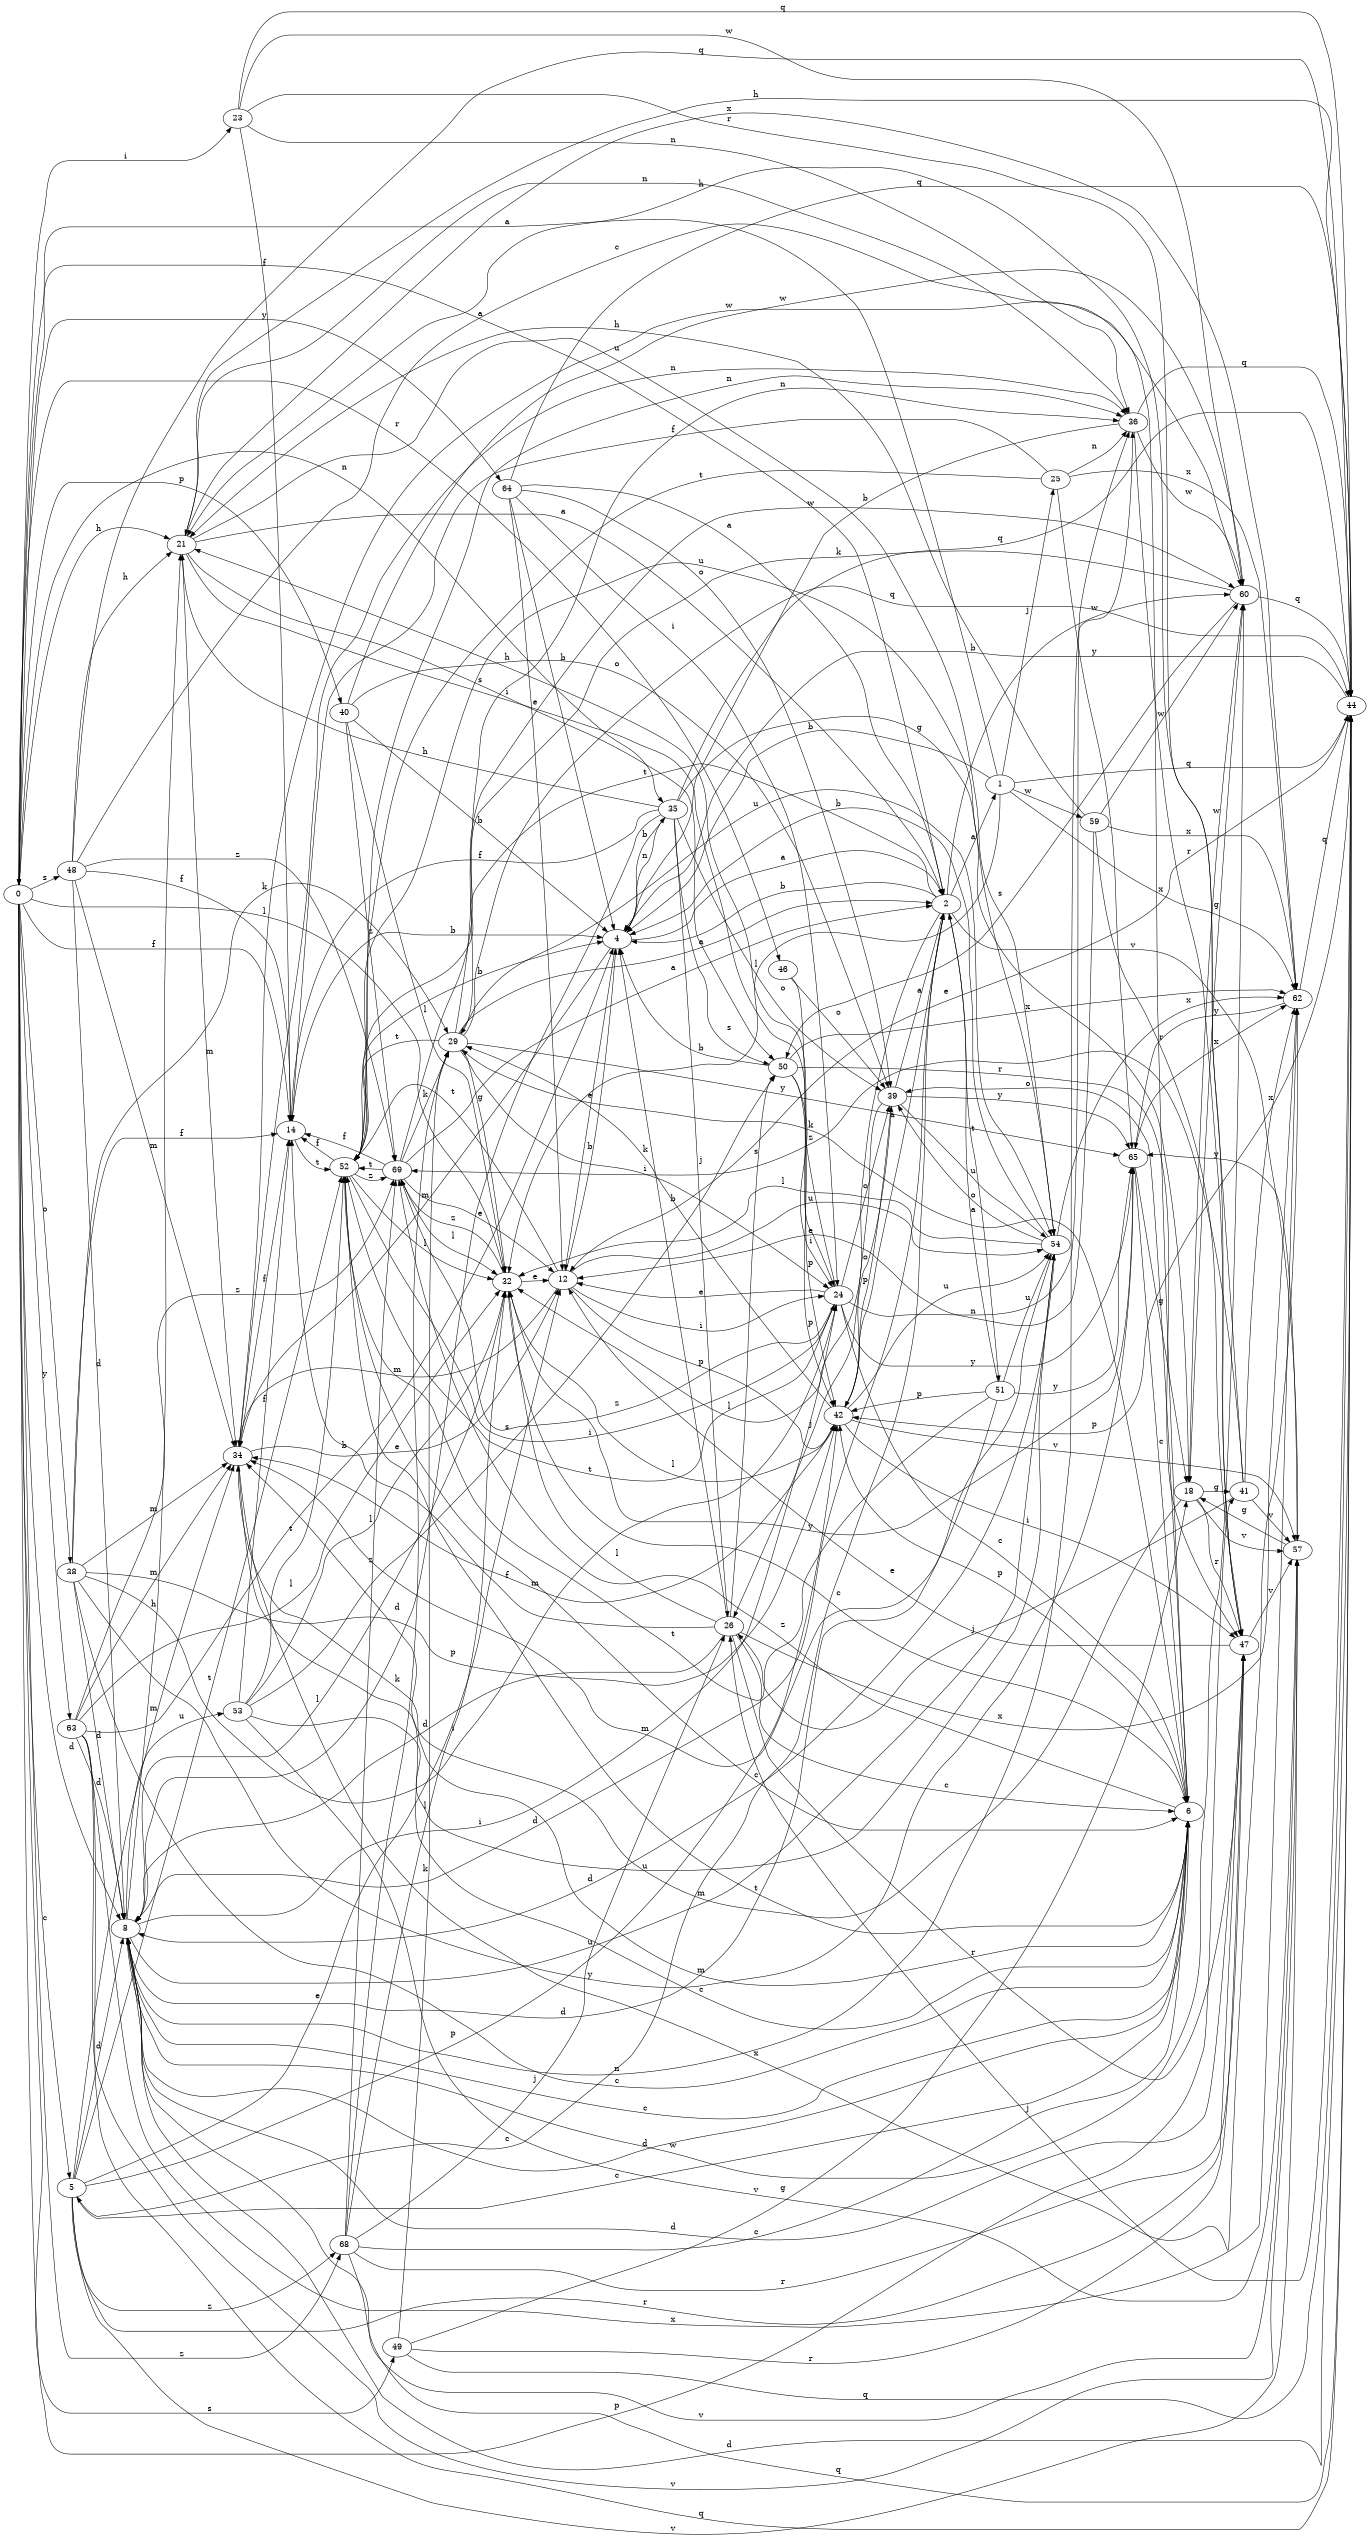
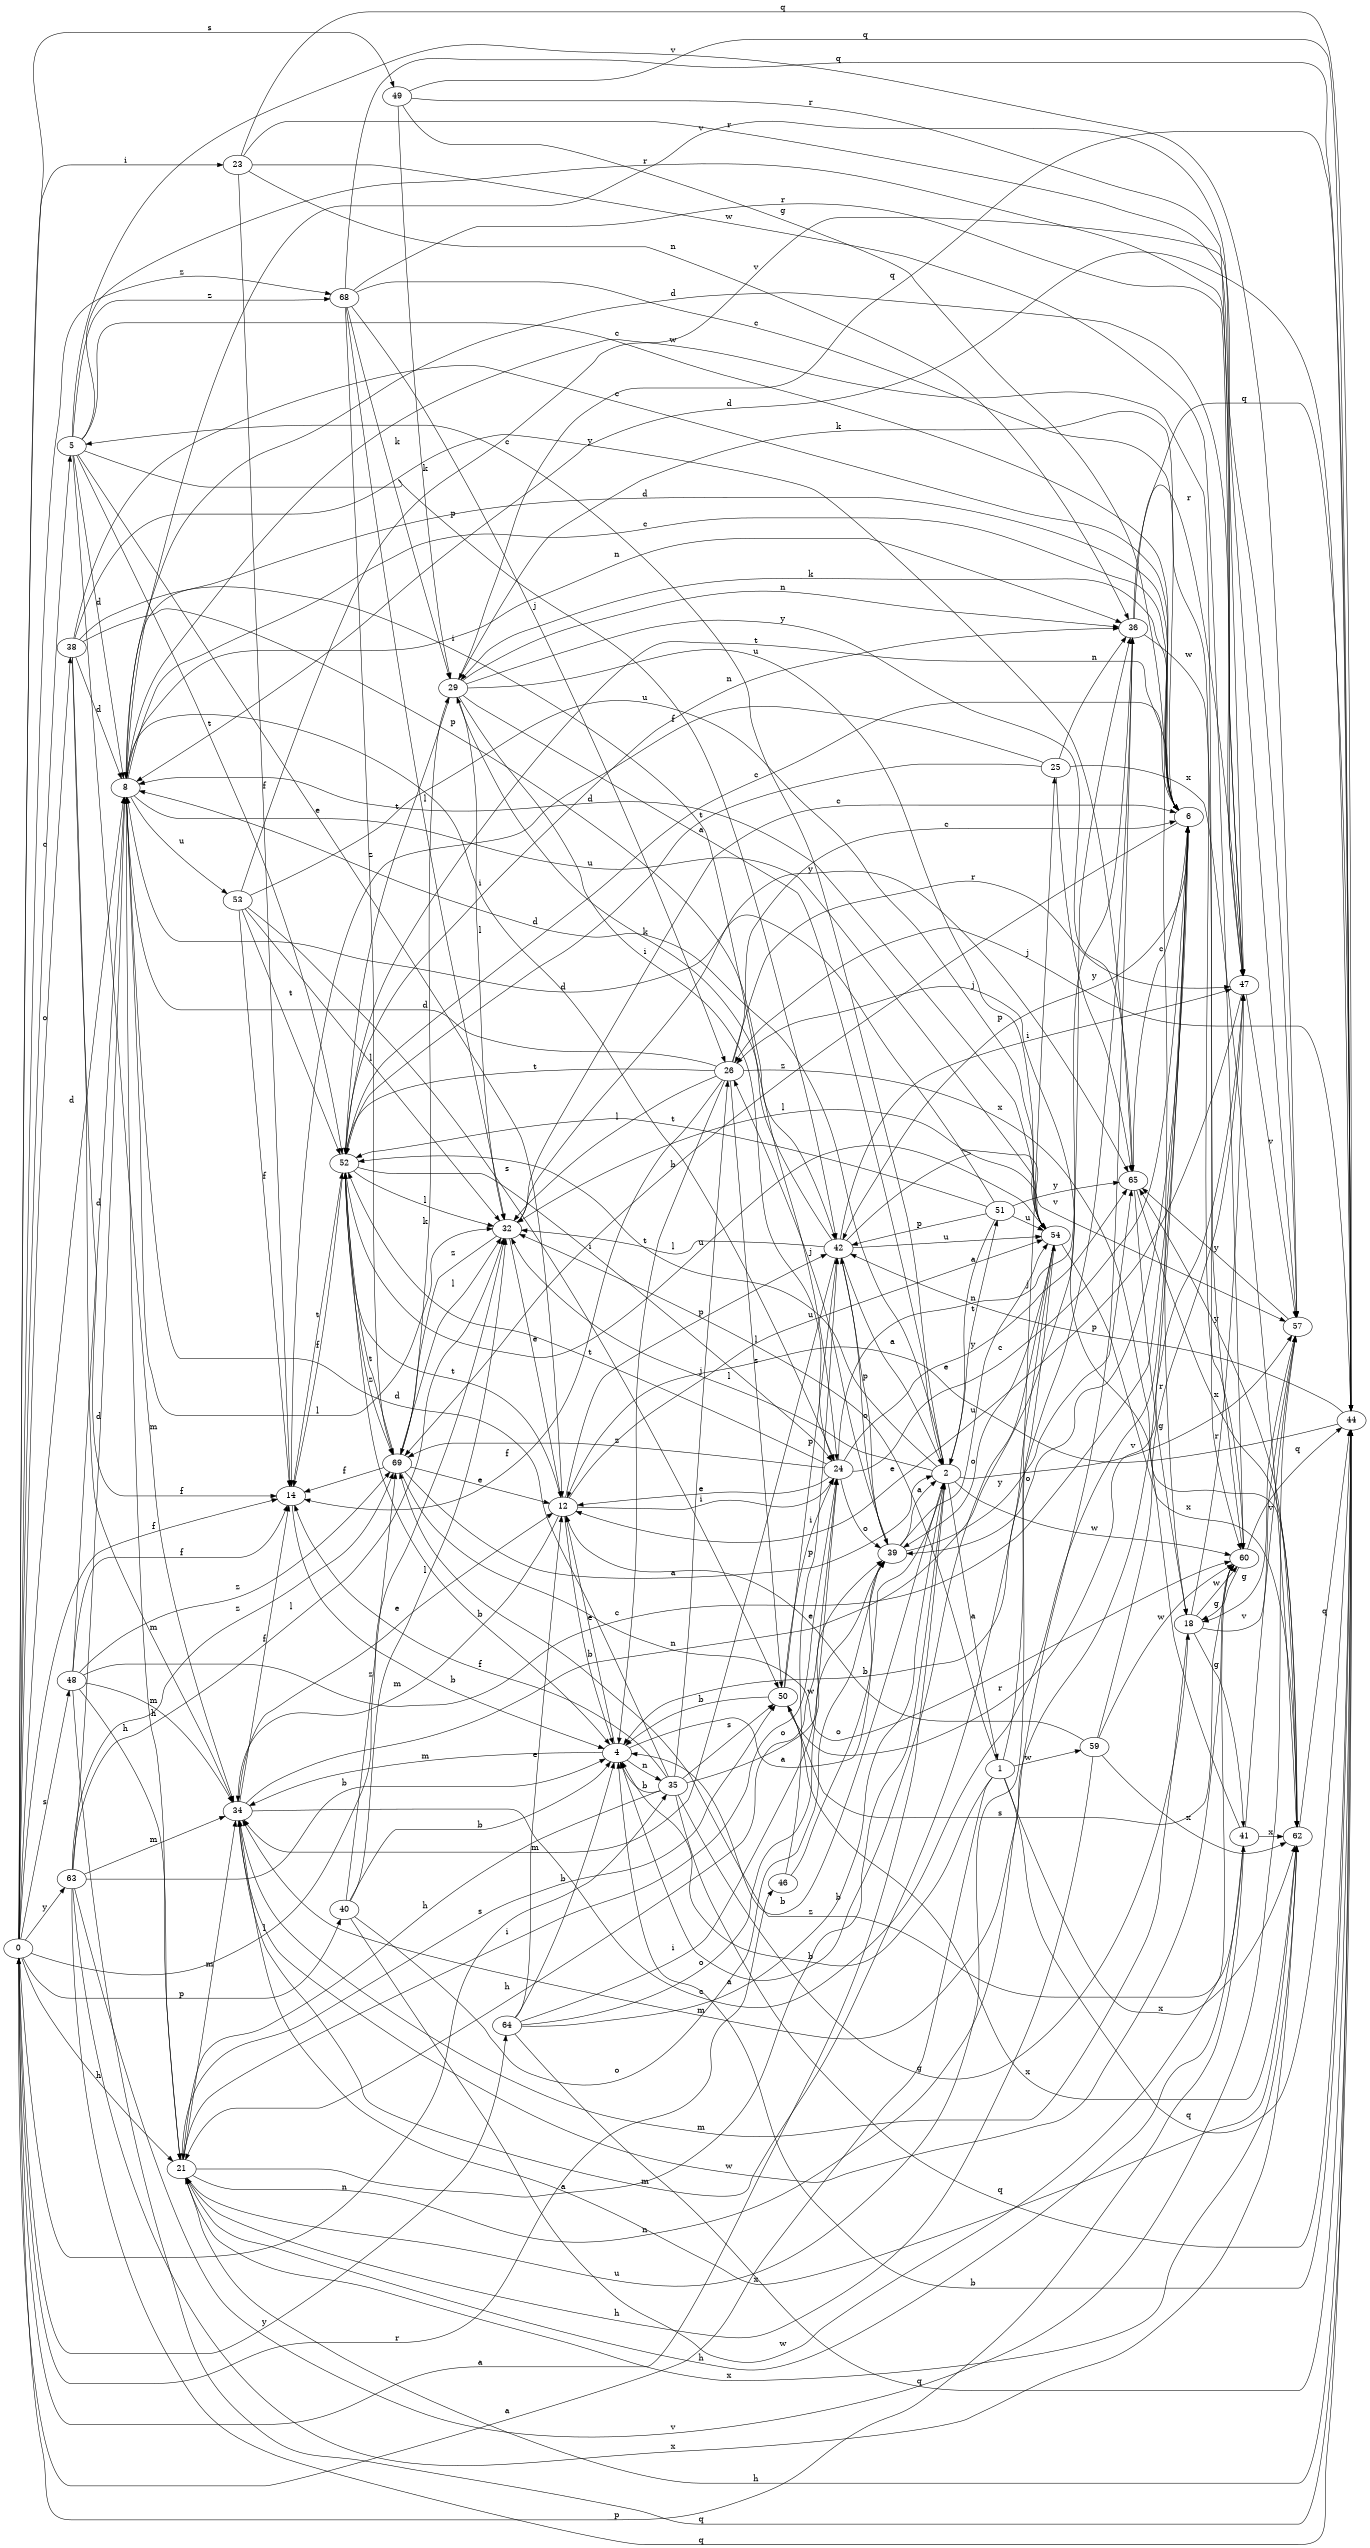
edge "26" -> "52": added, label "t"
edge "38" -> "29": removed, label "k"
edge "29" -> "32": label "g" -> "l"
